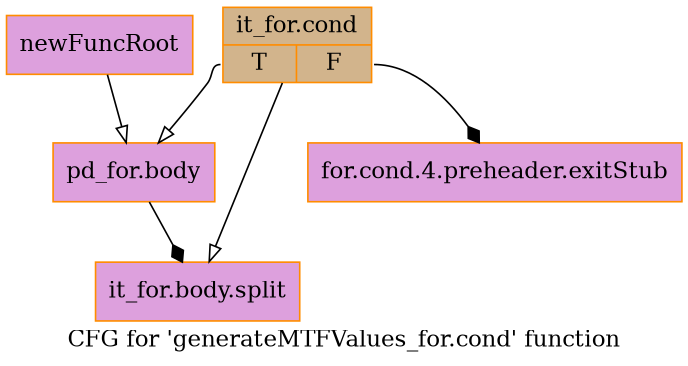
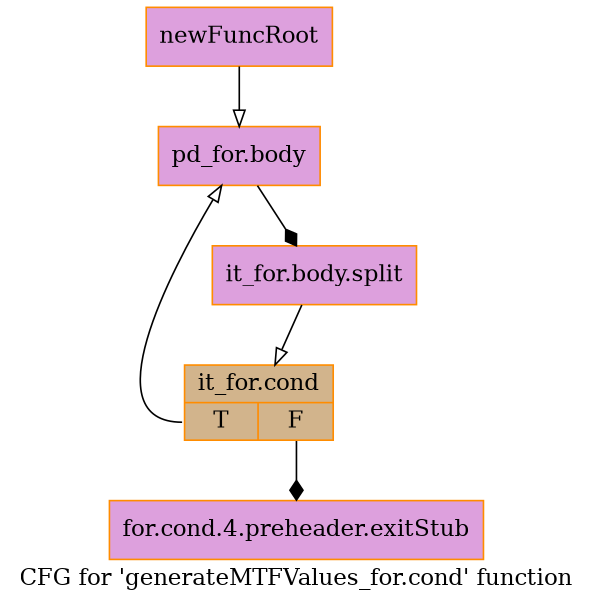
edge "it_for.cond" -> "it_for.body.split": reversed
